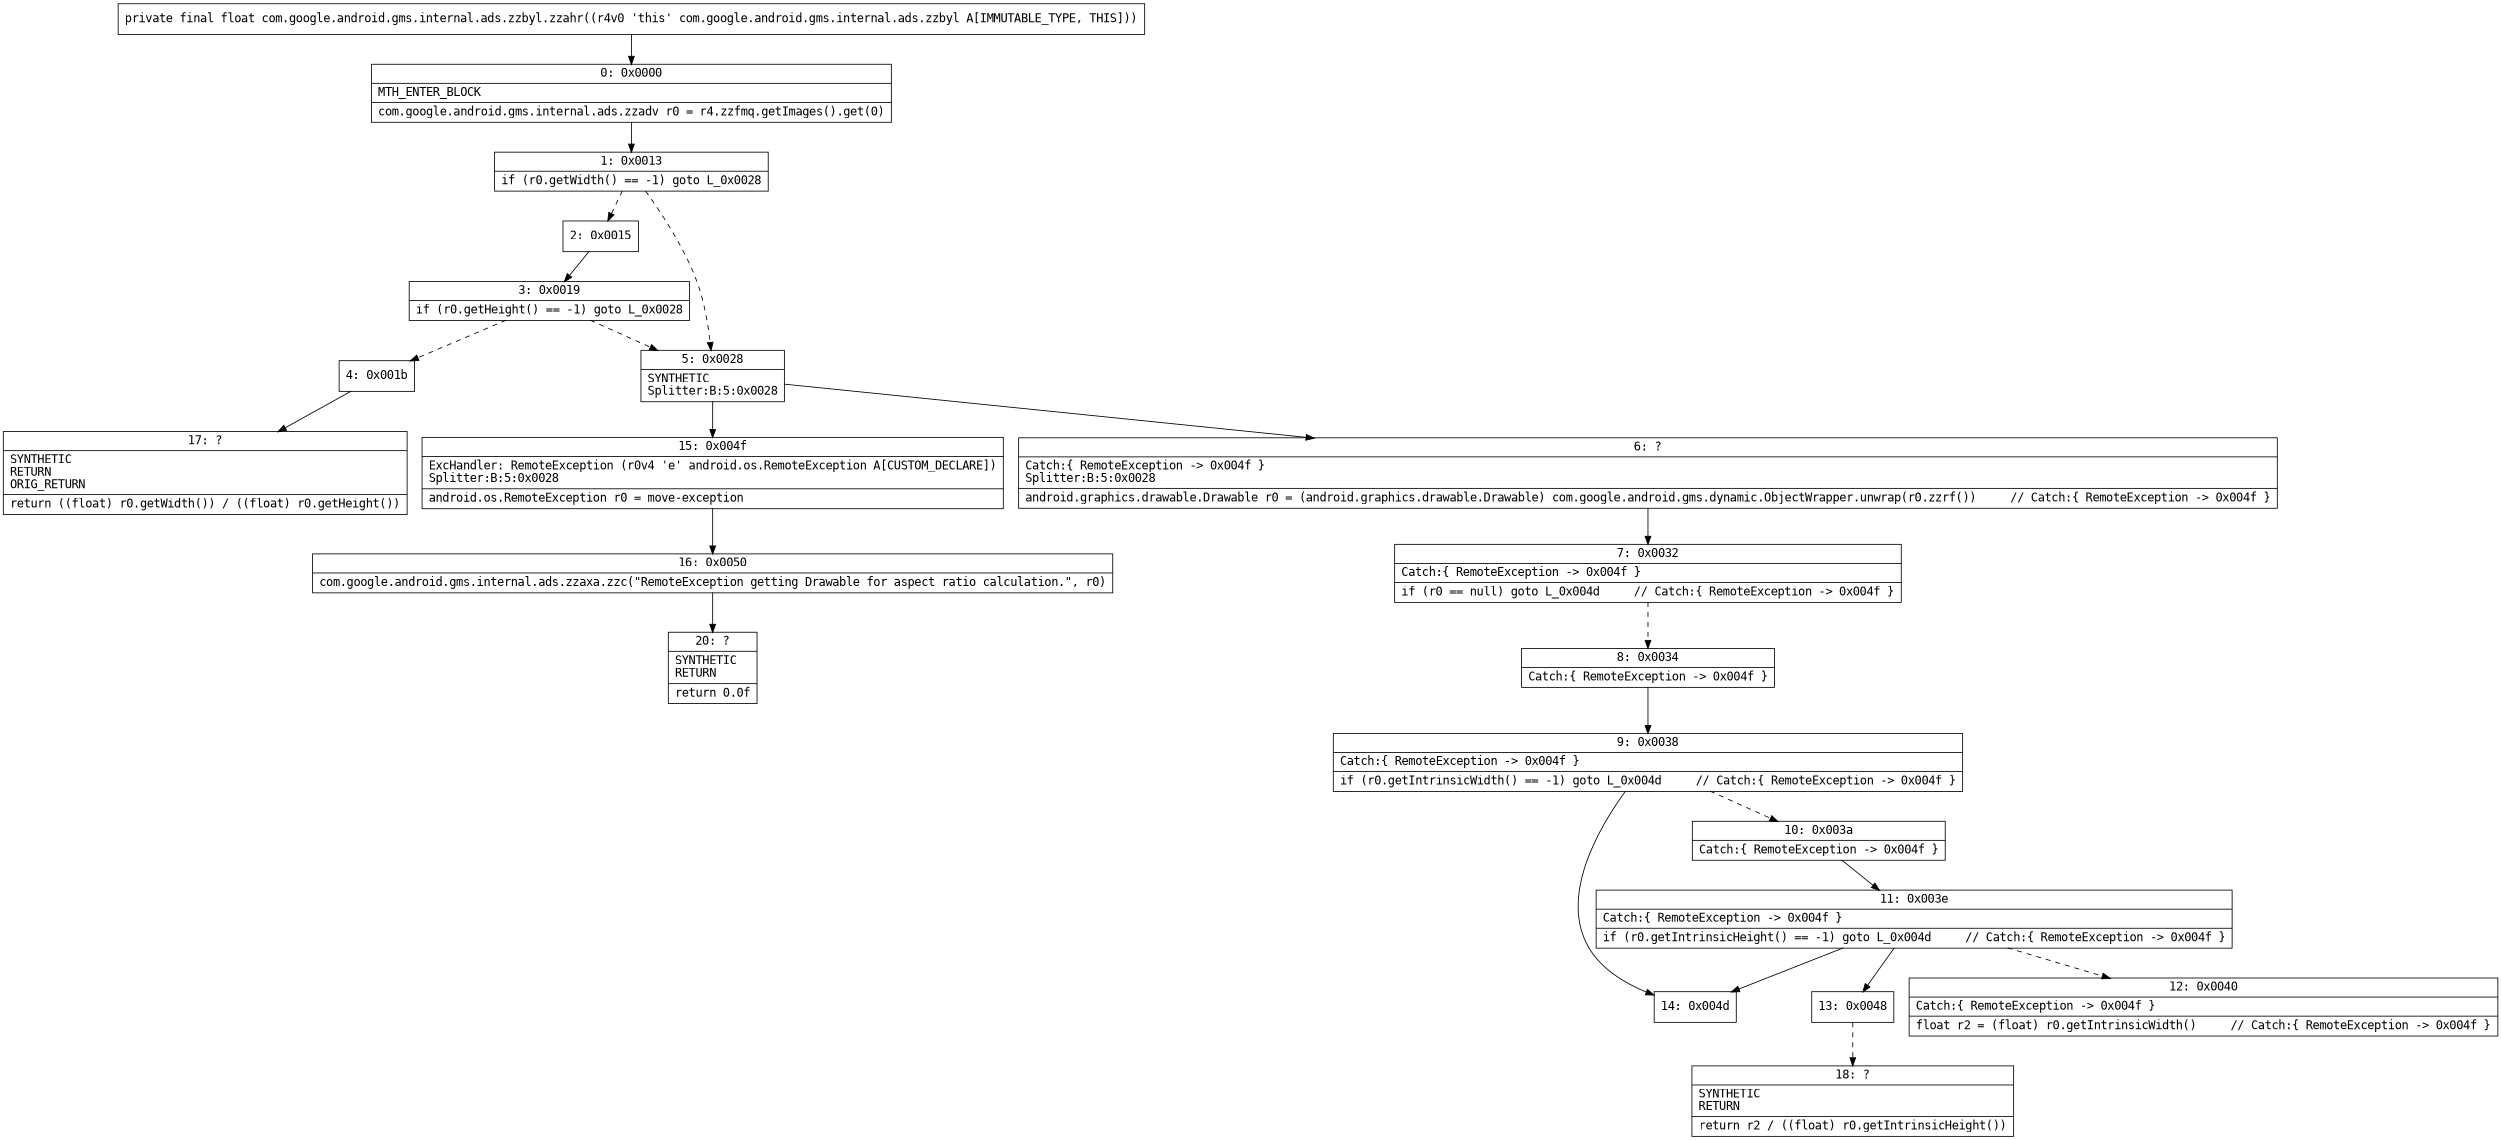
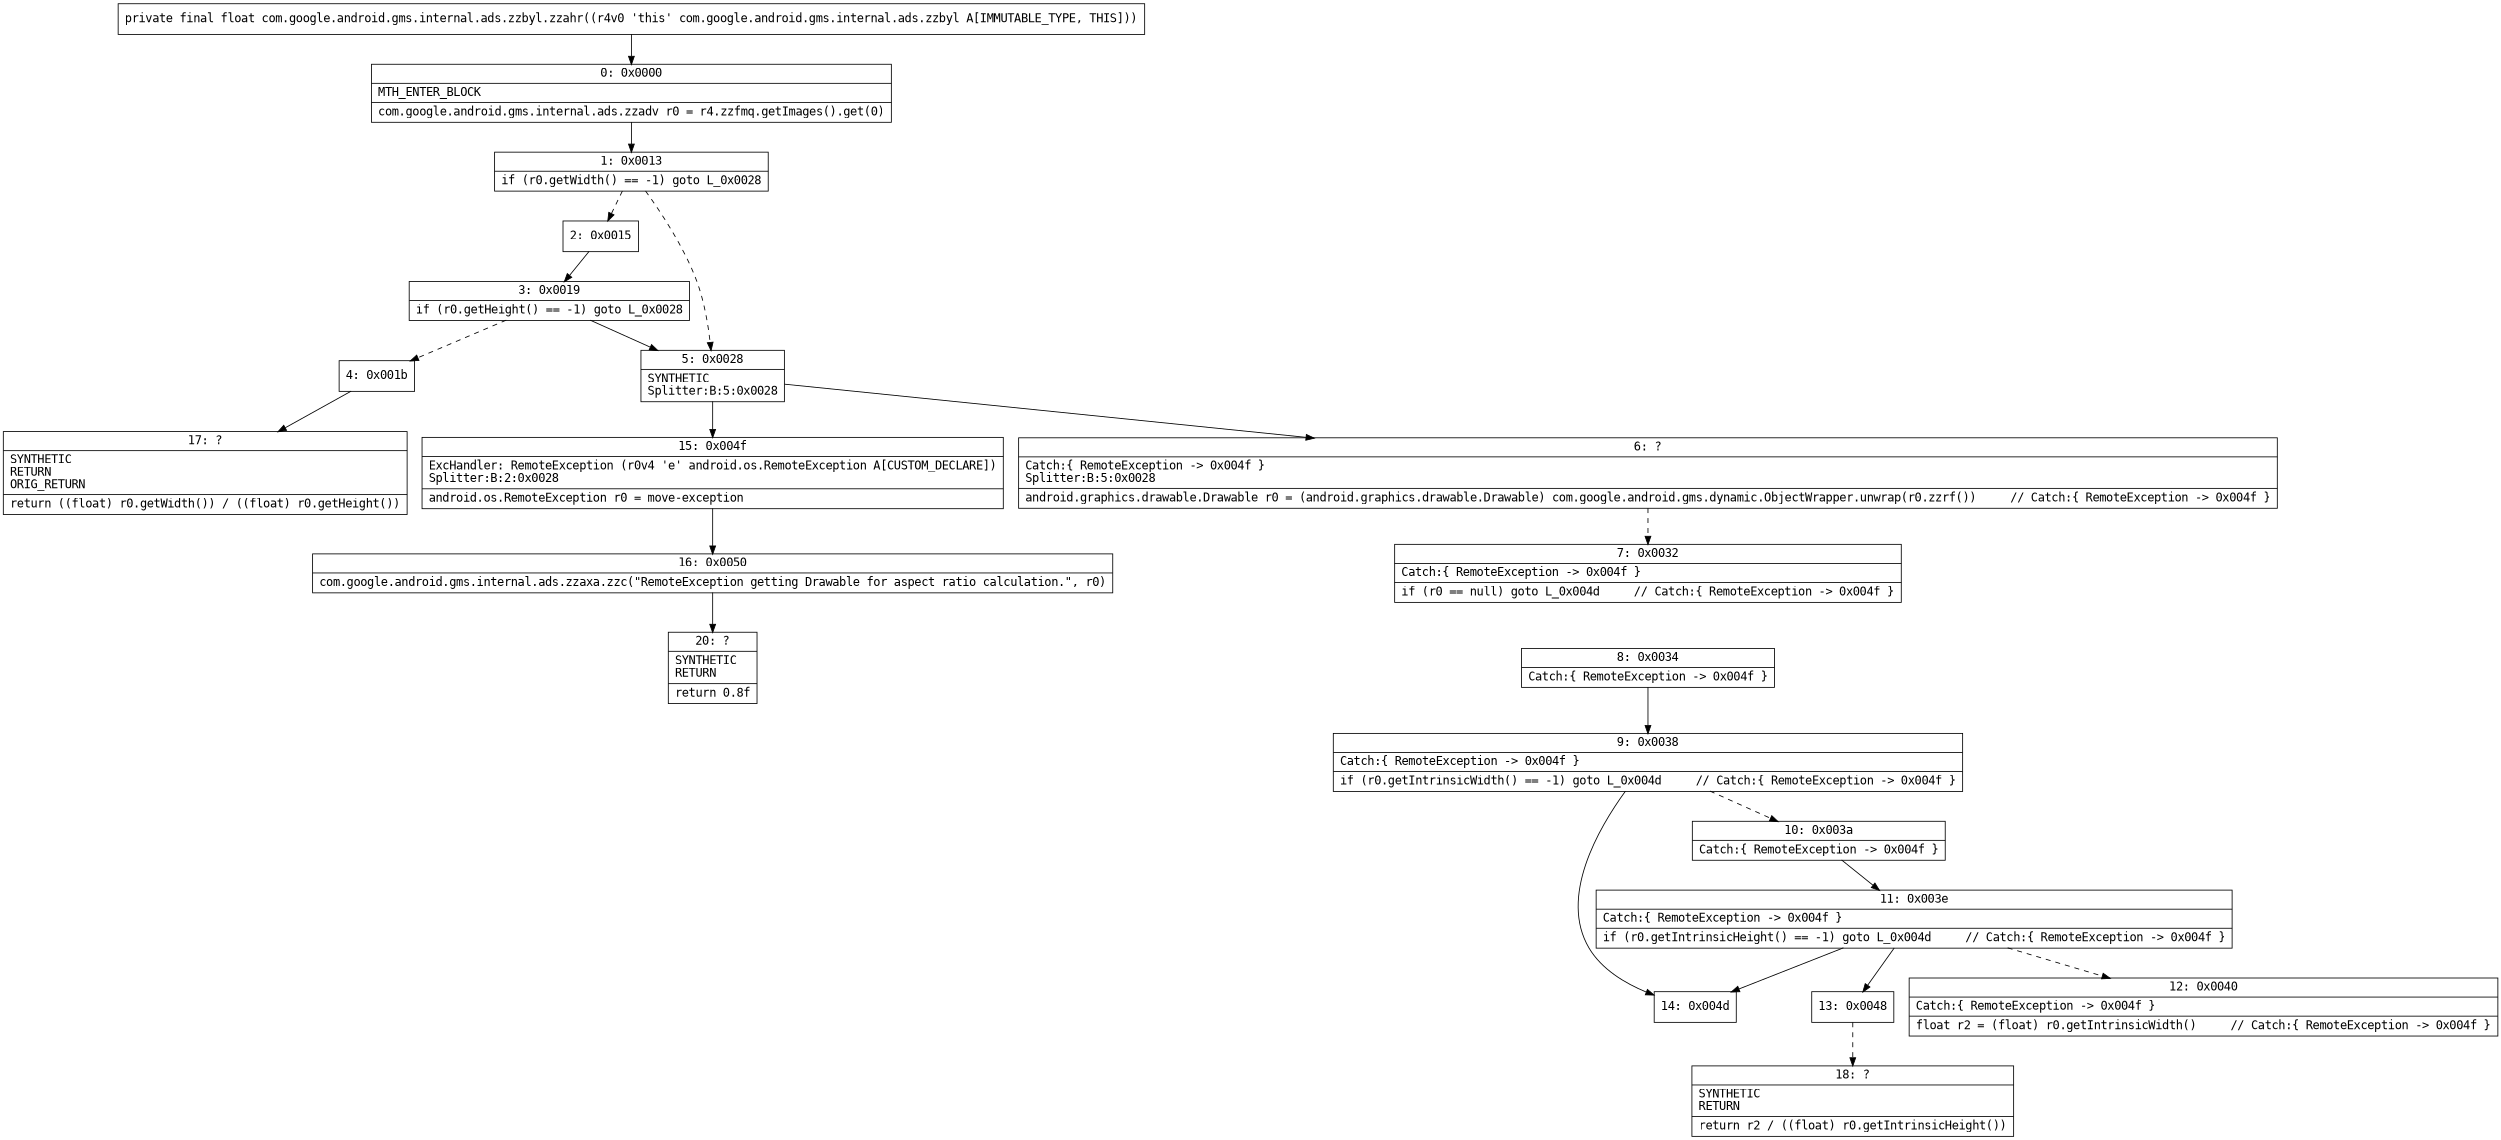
edge "3: 0x0019" -> "5: 0x0028": style dashed -> solid
node "15: 0x004f": text "Splitter:B:5:0x0028" -> "Splitter:B:2:0x0028"
edge "6: ?" -> "7: 0x0032": style solid -> dashed
edge "7: 0x0032" -> "8: 0x0034": removed
node "20: ?": text "return 0.0f" -> "return 0.8f"
